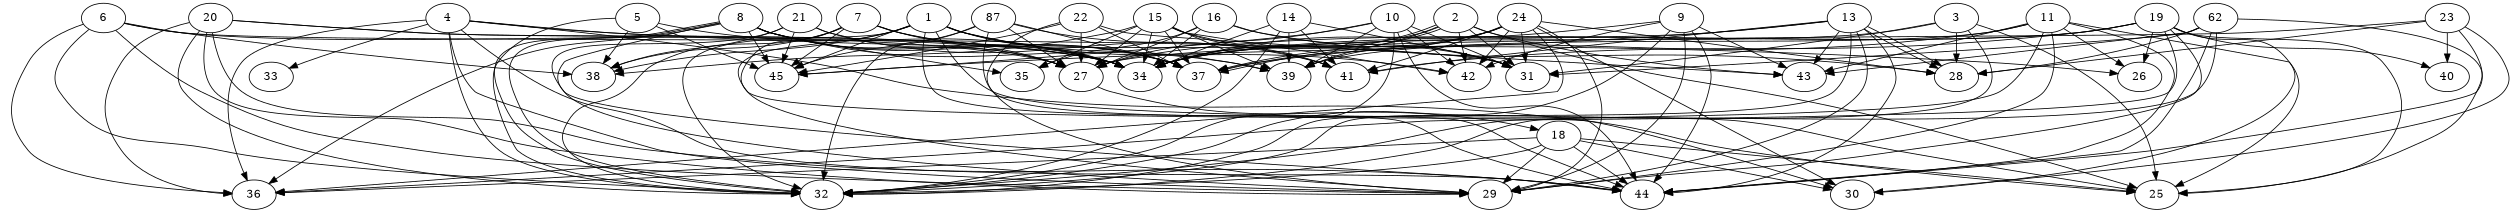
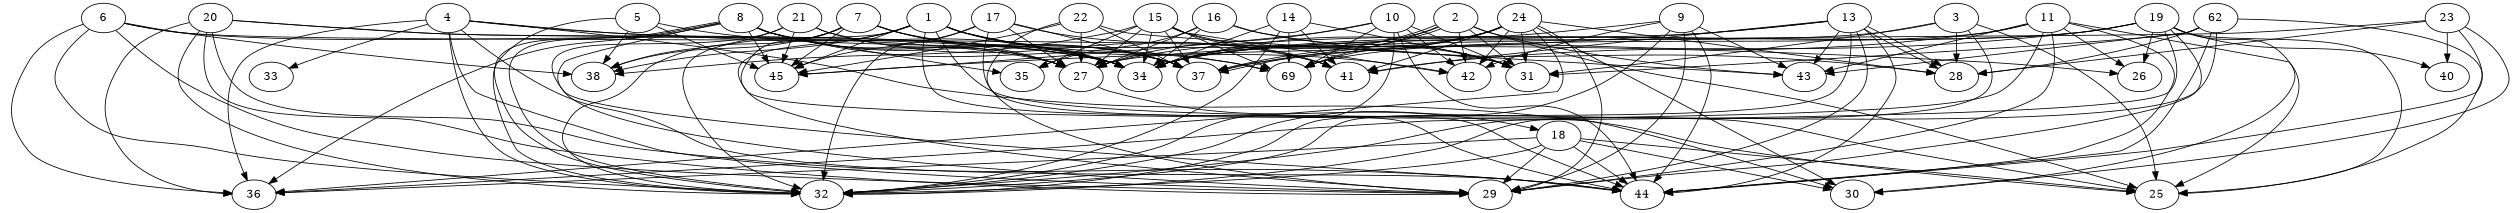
node "87": label "87" -> "17"
node "39": label "39" -> "69"
